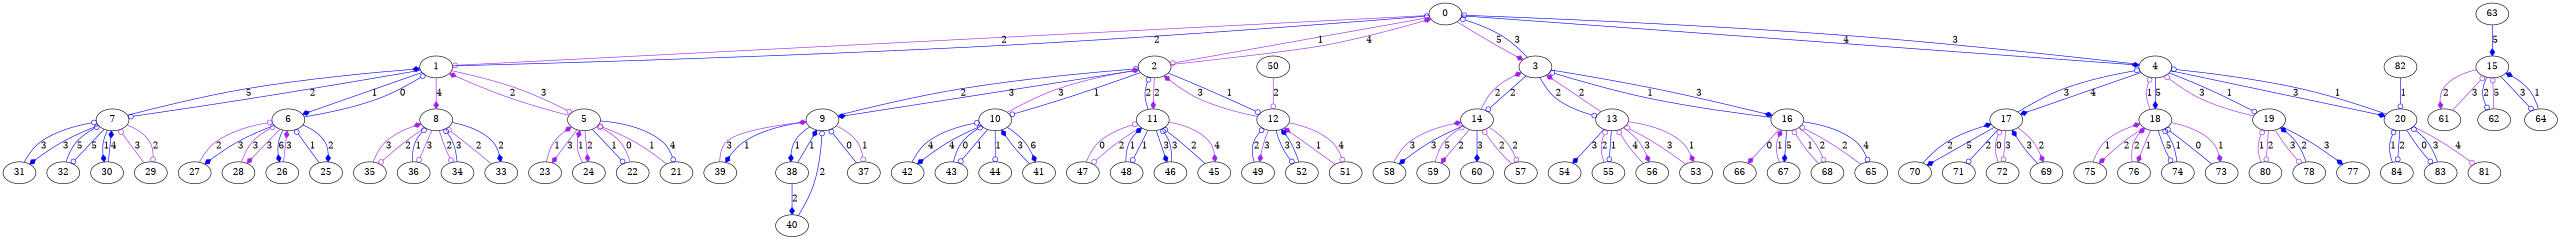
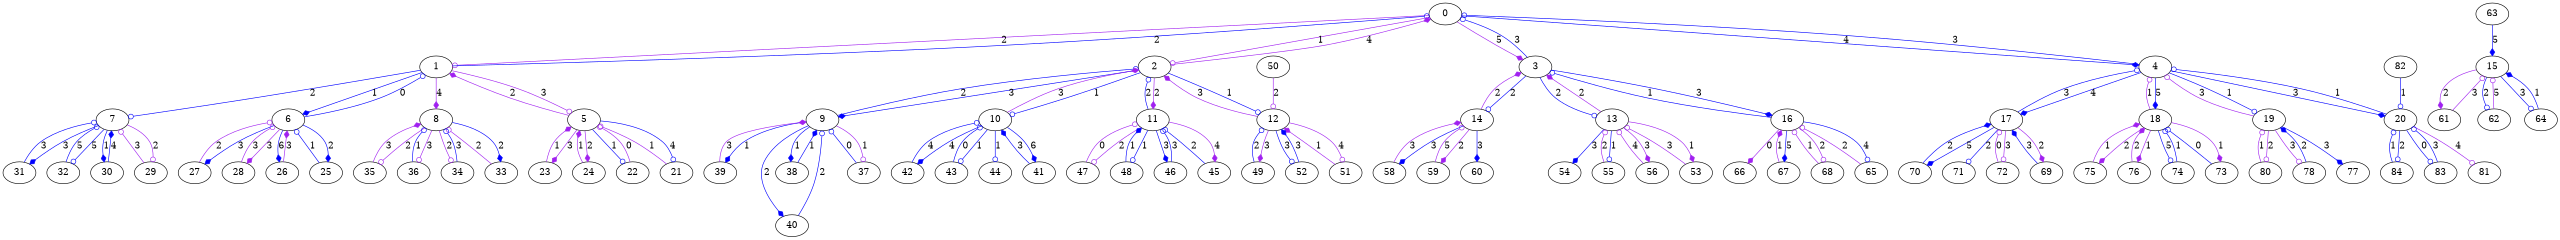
edge "7" -> "1": removed, label "5"
node "57": removed
edge "38" -> "40": now "9" -> "40"
